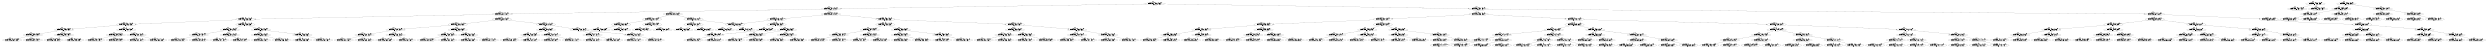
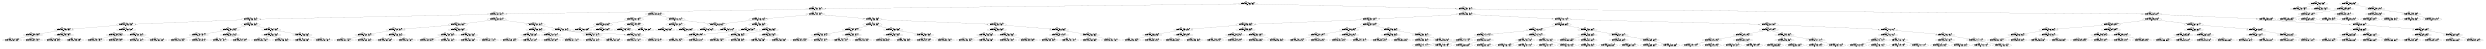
node "Node{data=[7305, 7305]}": added
